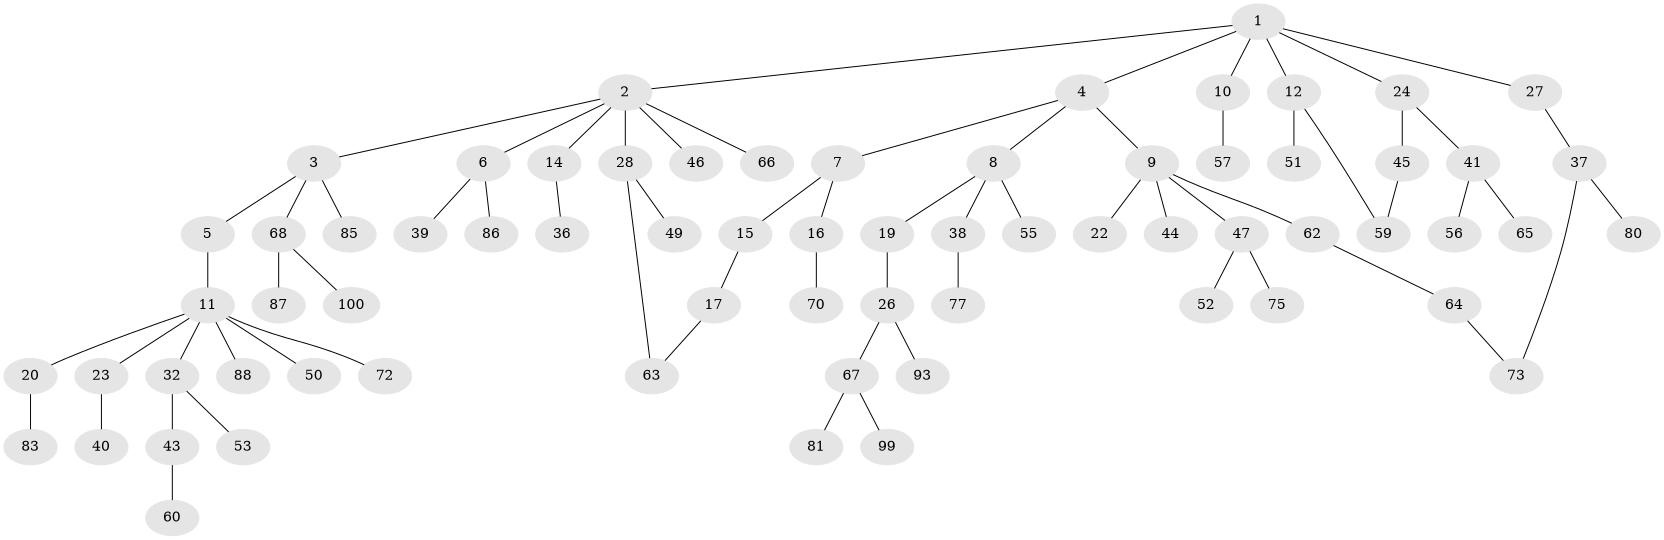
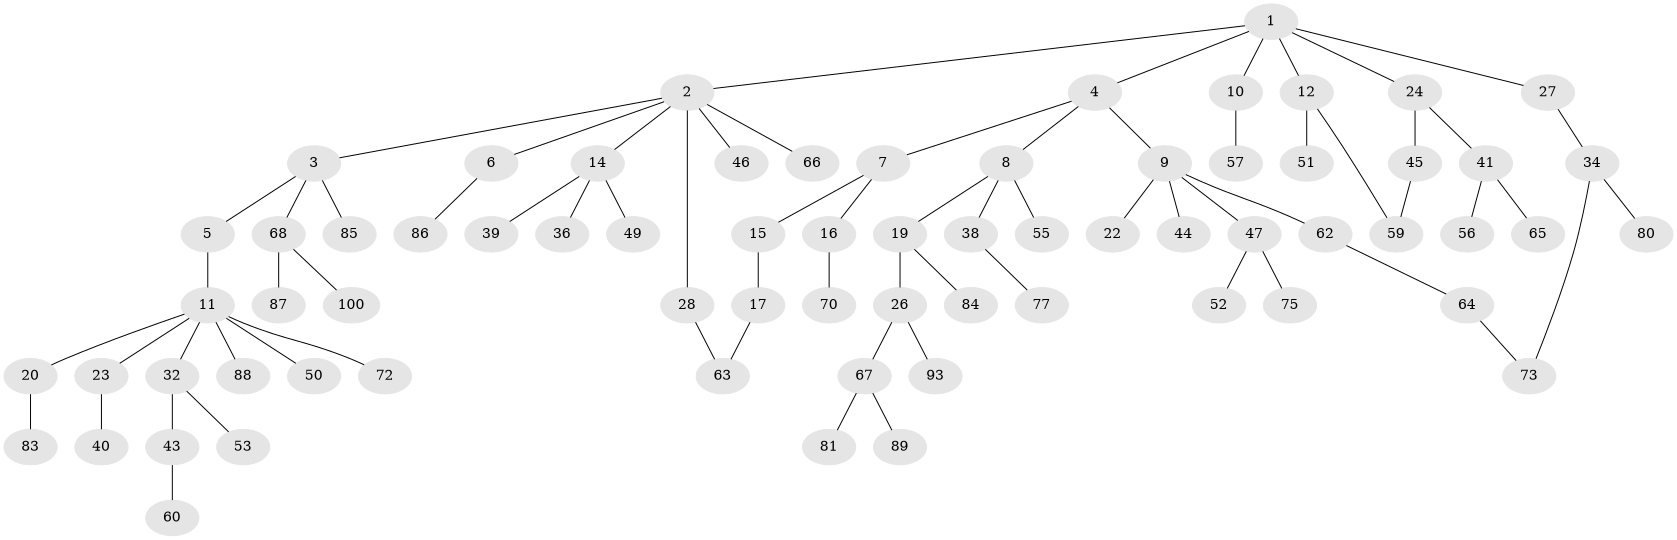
node "37": label "37" -> "34"
edge "6" -- "39": now "14" -- "39"
edge "28" -- "49": now "14" -- "49"
node "84": added
node "99": label "99" -> "89"
